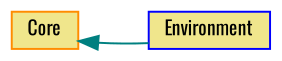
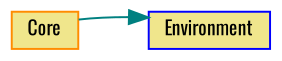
edge "Environment" -> "Core": reversed
